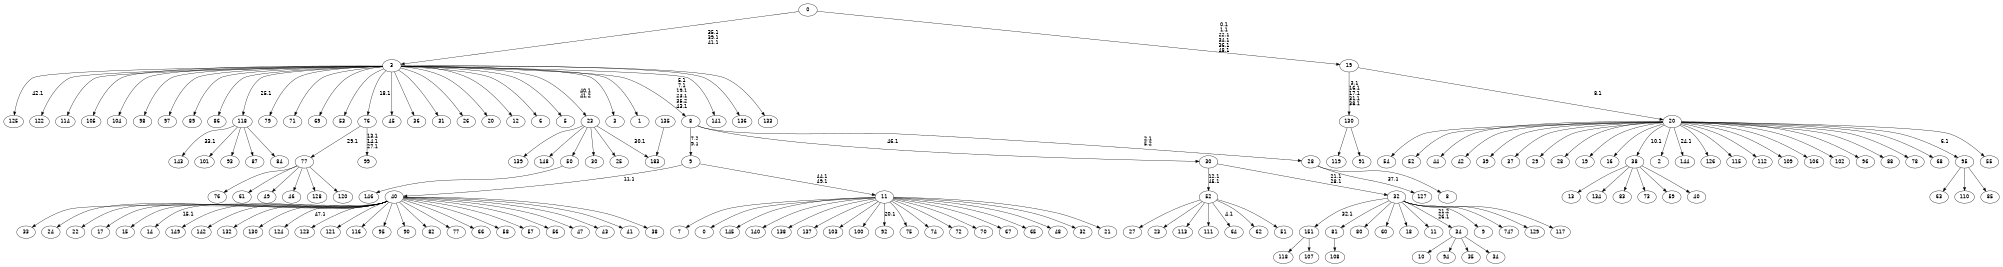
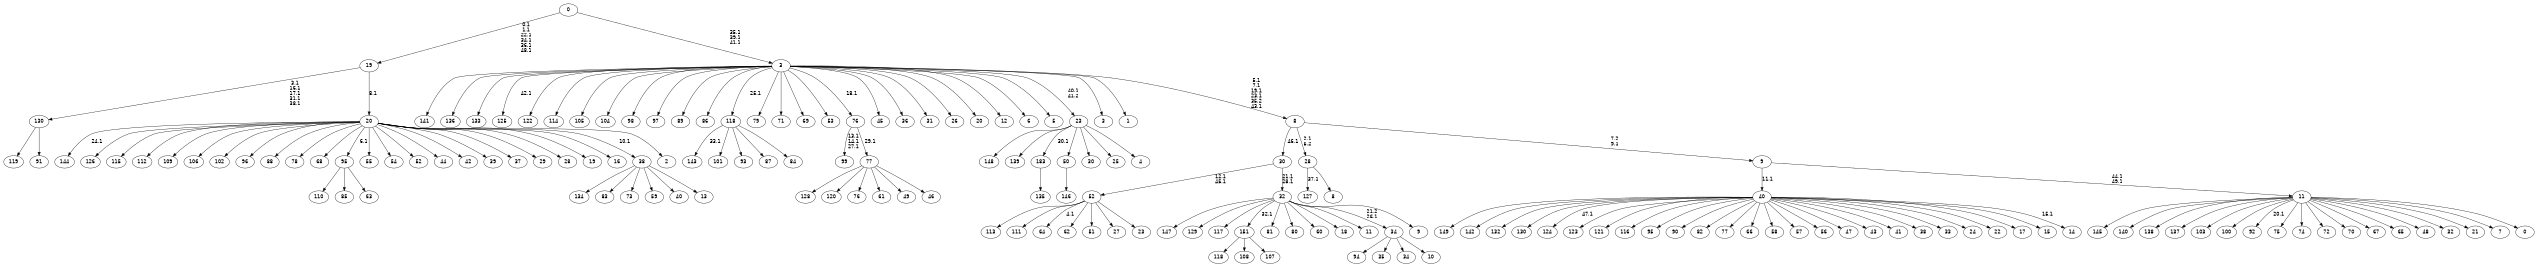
edge "135" -> "183": reversed
node "4": added
node "747": label "747" -> "147"
edge "81" -> "108": now "151" -> "108"
